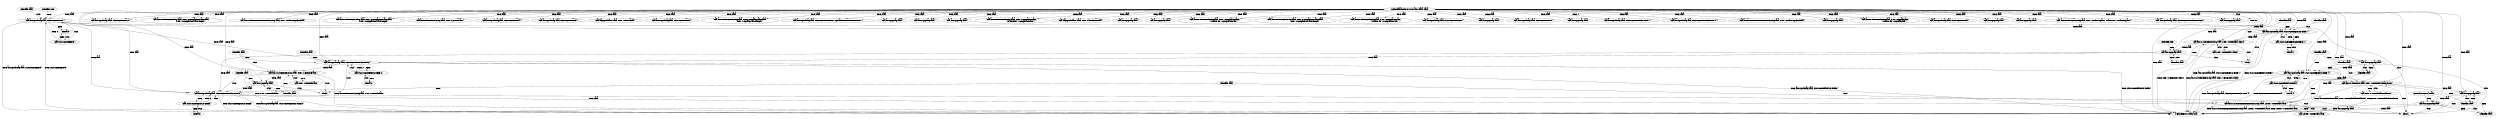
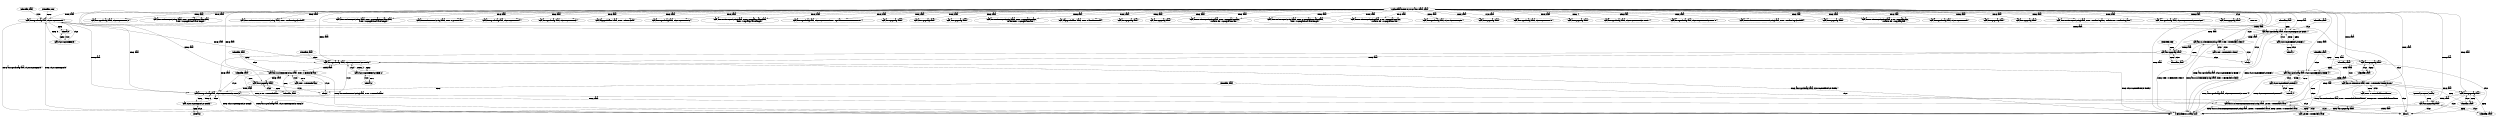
edge "(MethodParameterIn,struct asn1_data *data)" -> "(Call,asn1_push_tag(data, ASN1_CONTEXT(8)))": label "DDG: data" -> "AST: data"
node "(Call,ASN1_CONTEXT_CONTEXT(1))": label "(Call,ASN1_CONTEXT_CONTEXT(1))" -> "(Call,ASN1_CONTEXT_SIMPLE(1))"
